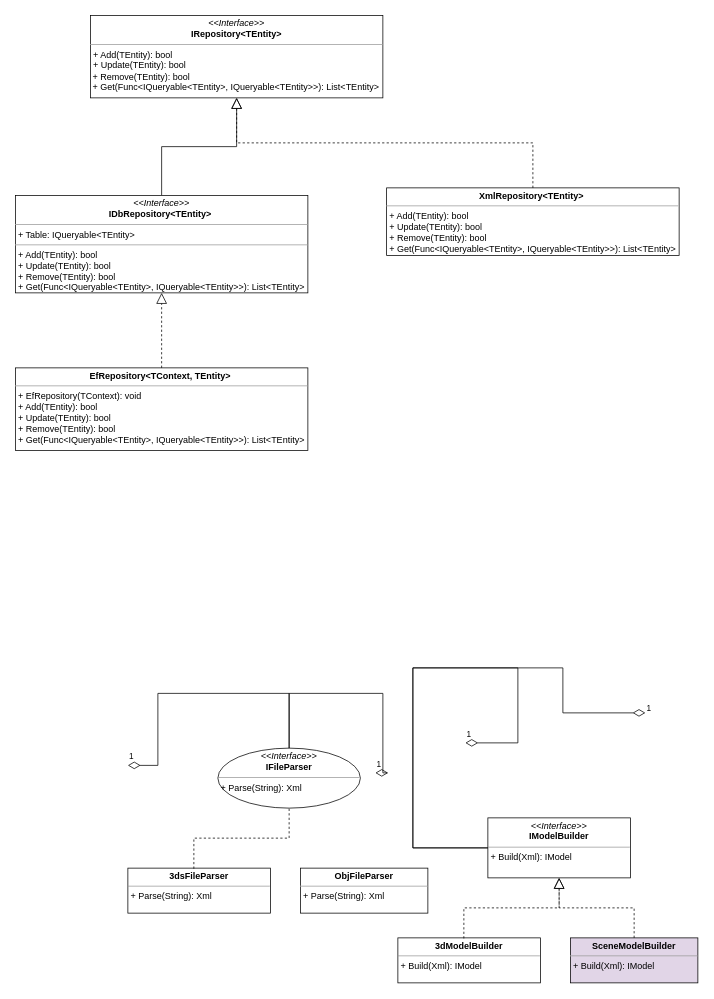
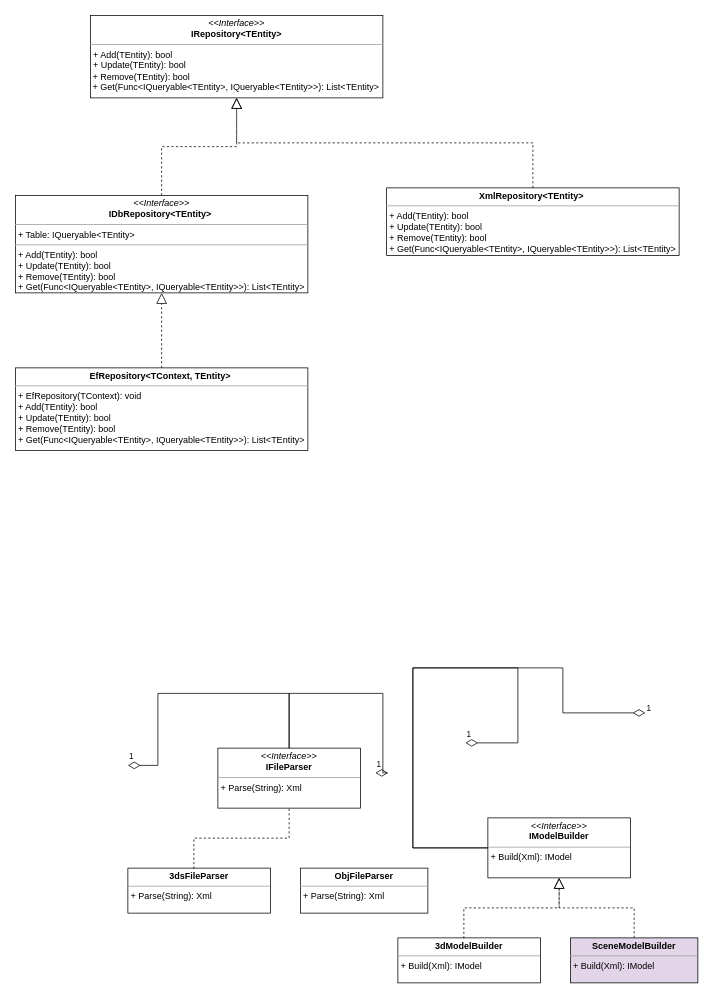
edge "<<Interface>> IDbRepository<TEntity> + Table: IQueryable<TEntity> + Add(TEntity): bool + Update(TEntity): bool + Remove(TEntity): bool + Get(Func<IQueryable<TEntity>, IQueryable<TEntity>>): List<TEntity>" -> "<<Interface>> IRepository<TEntity> + Add(TEntity): bool + Update(TEntity): bool + Remove(TEntity): bool + Get(Func<IQueryable<TEntity>, IQueryable<TEntity>>): List<TEntity>": style solid -> dashed
node "<<Interface>> IFileParser + Parse(String): Xml": shape ellipse -> rectangle
